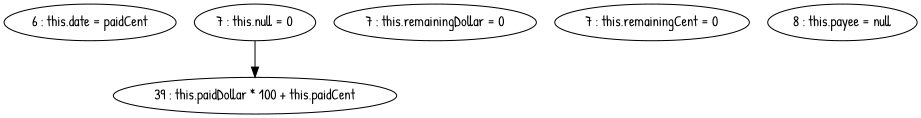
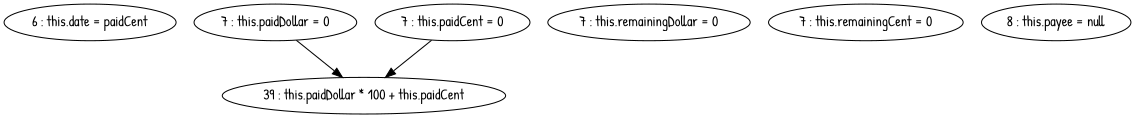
node "7 : this.null = 0": label "7 : this.null = 0" -> "7 : this.paidCent = 0"
node "7 : this.paidDollar = 0": added
